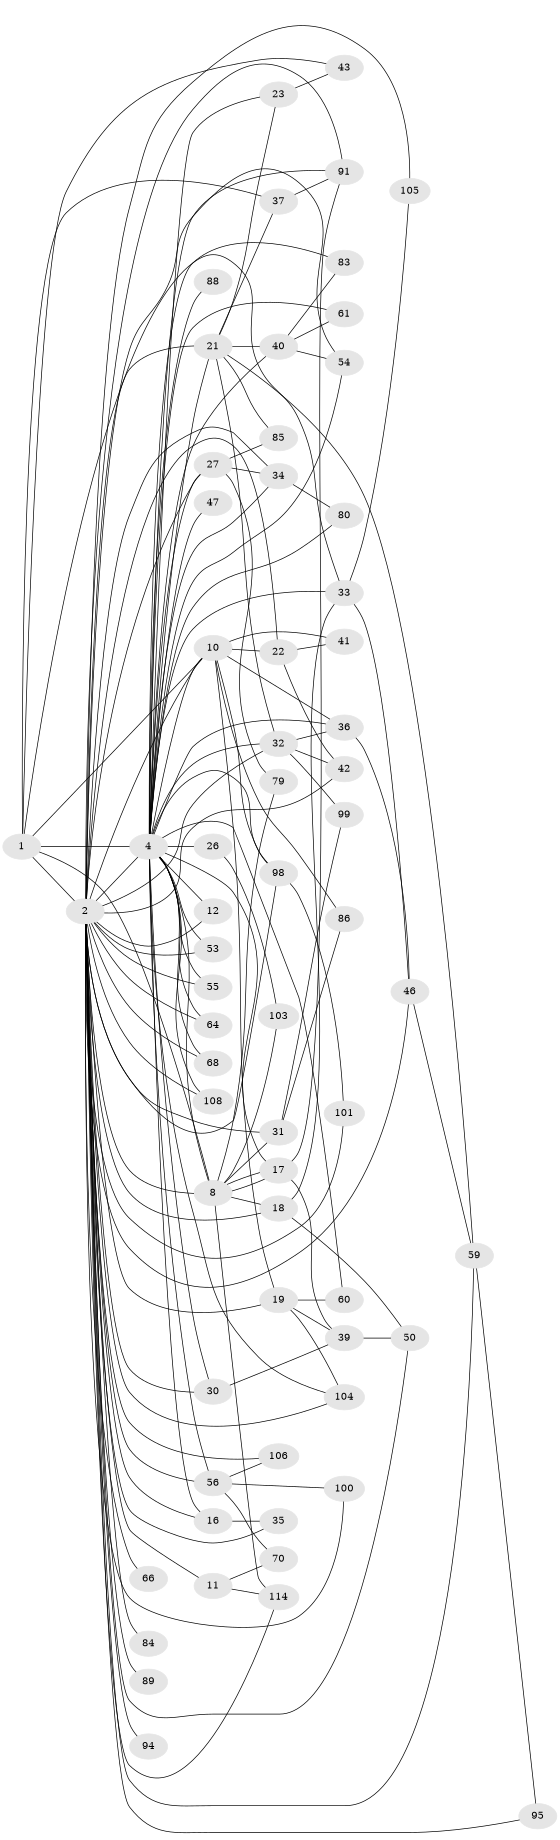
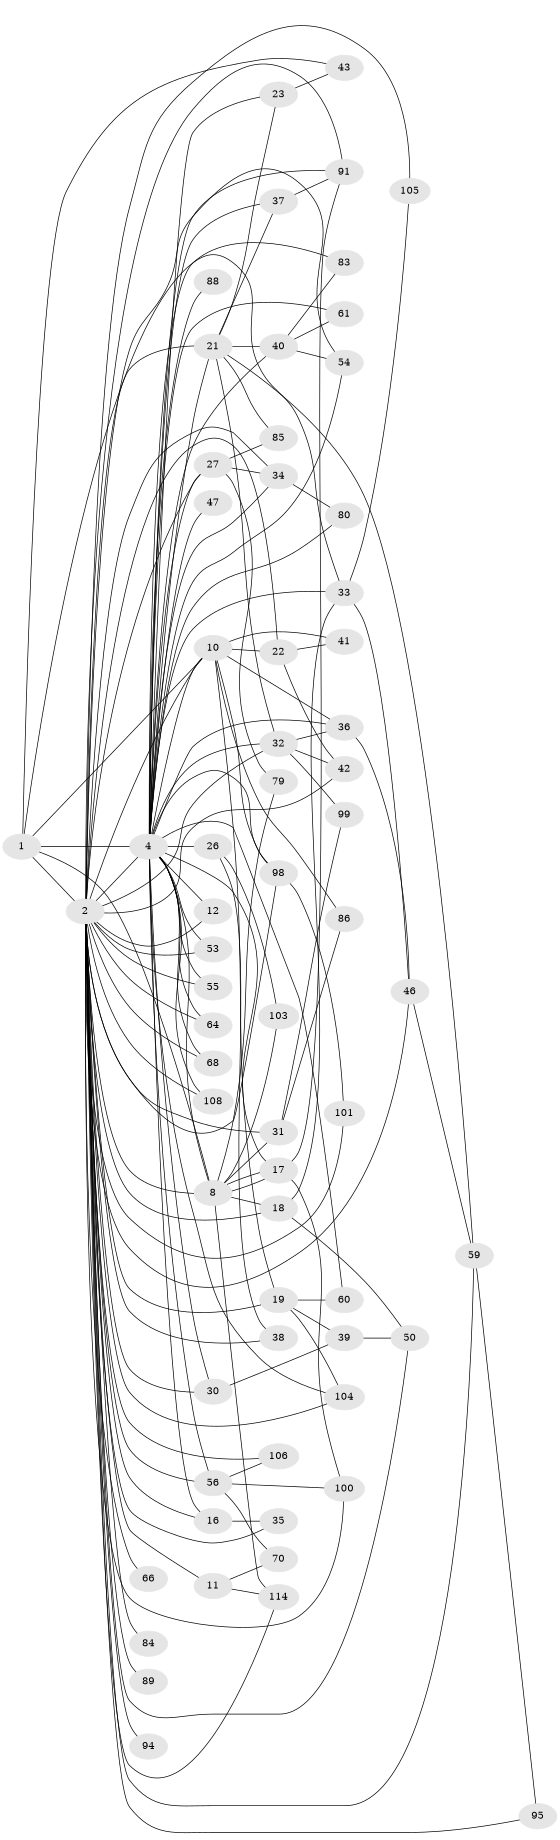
edge "37" -- "1": now "37" -- "4"
edge "17" -- "39": now "17" -- "100"
node "38": added
